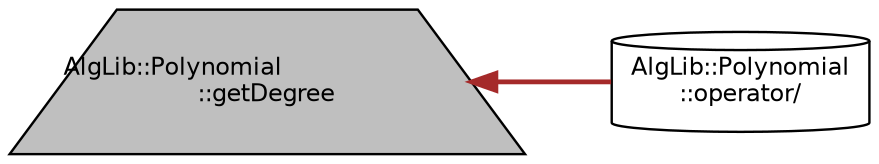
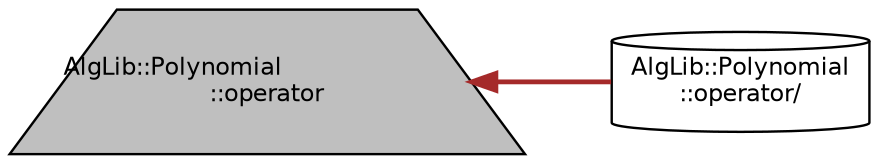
node "AlgLib::Polynomial ::getDegree": label "AlgLib::Polynomial ::getDegree" -> "AlgLib::Polynomial ::operator"
